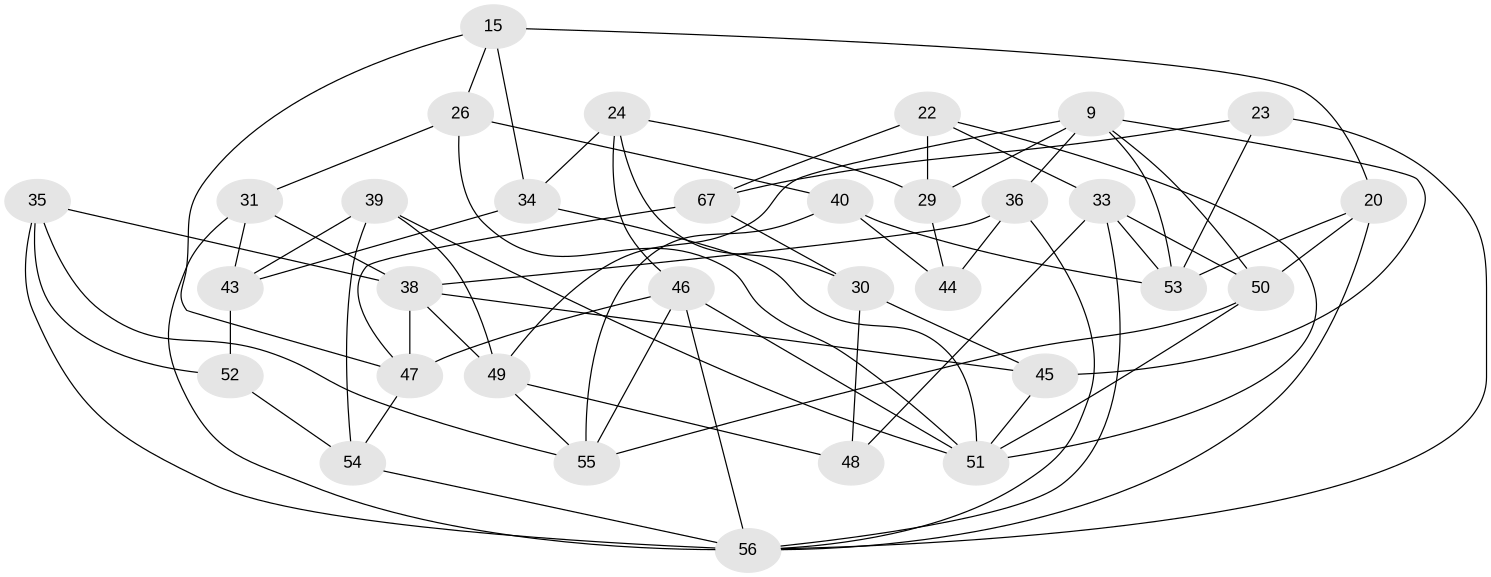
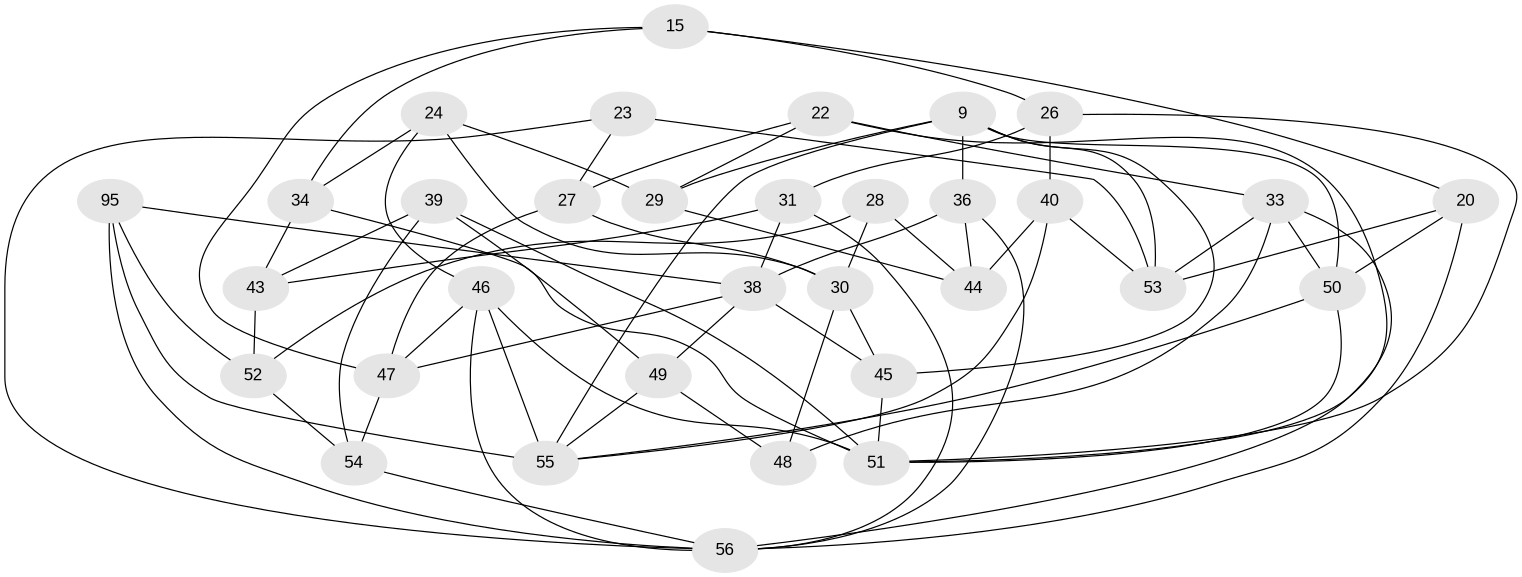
node "35": label "35" -> "95"
node "67": label "67" -> "27"
node "28": added
edge "9" -- "49": now "9" -- "55"
